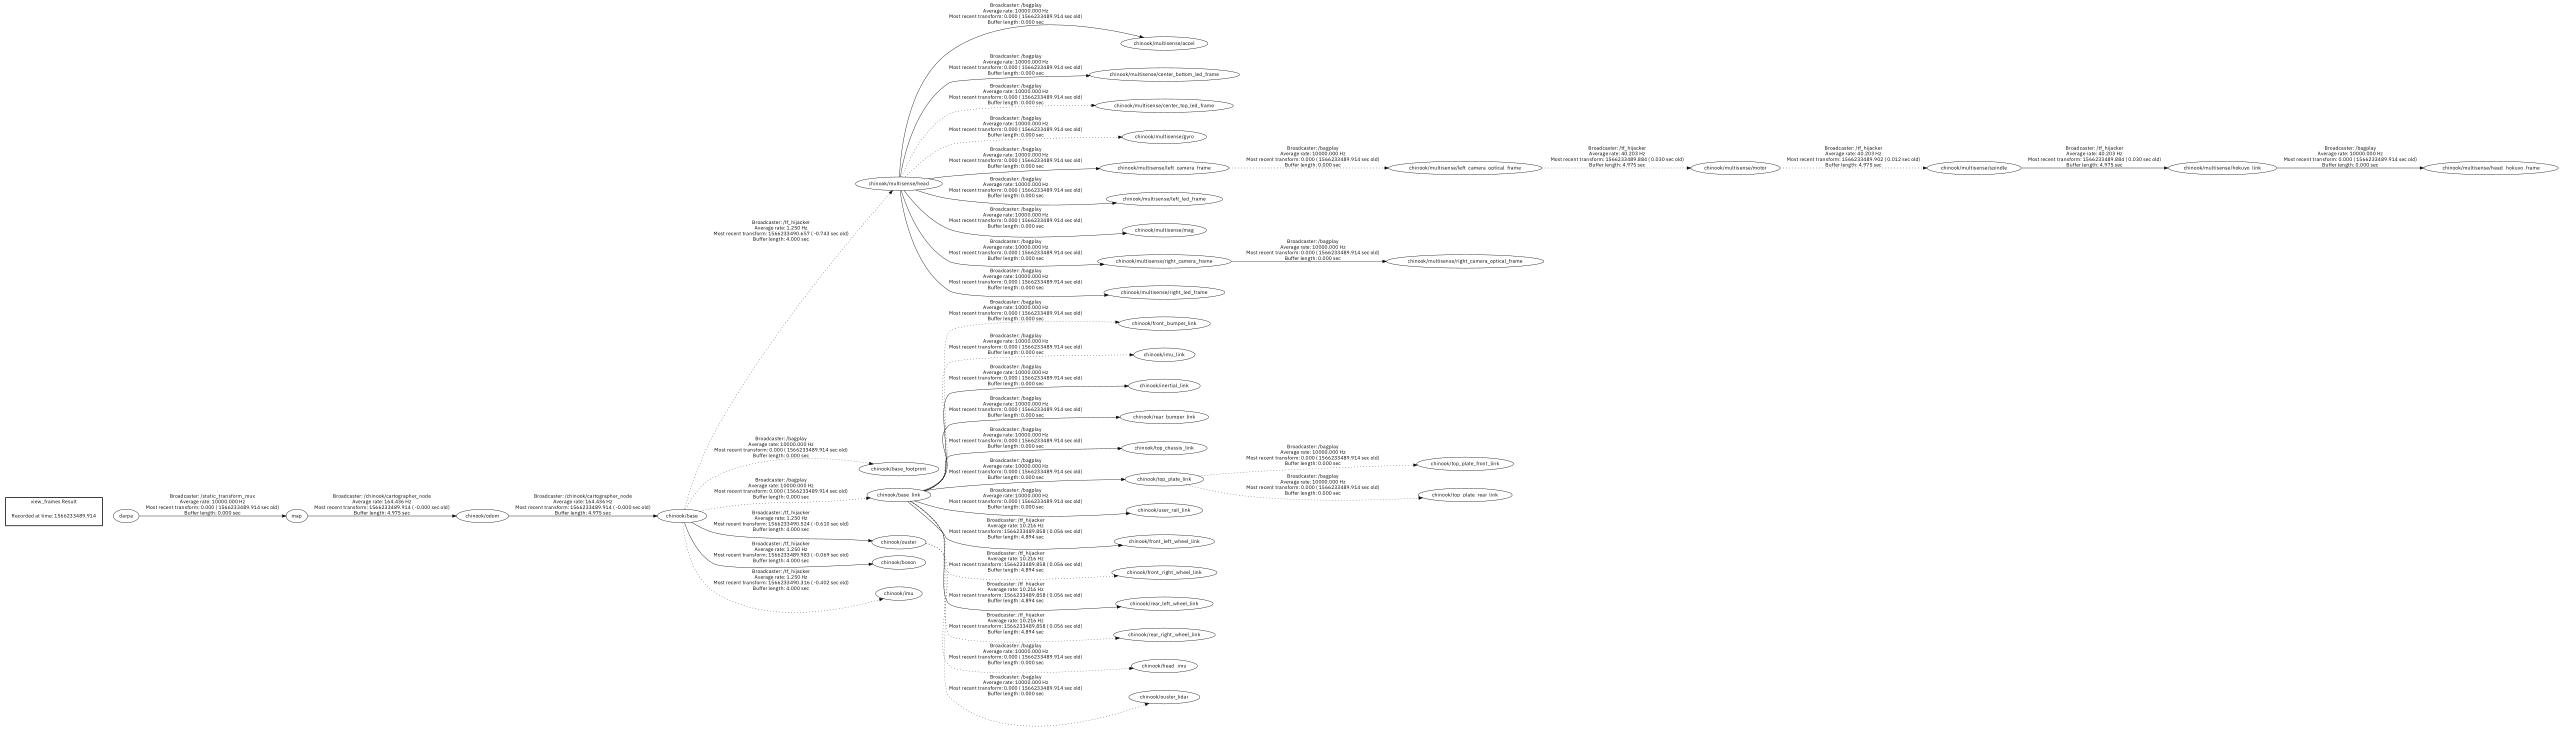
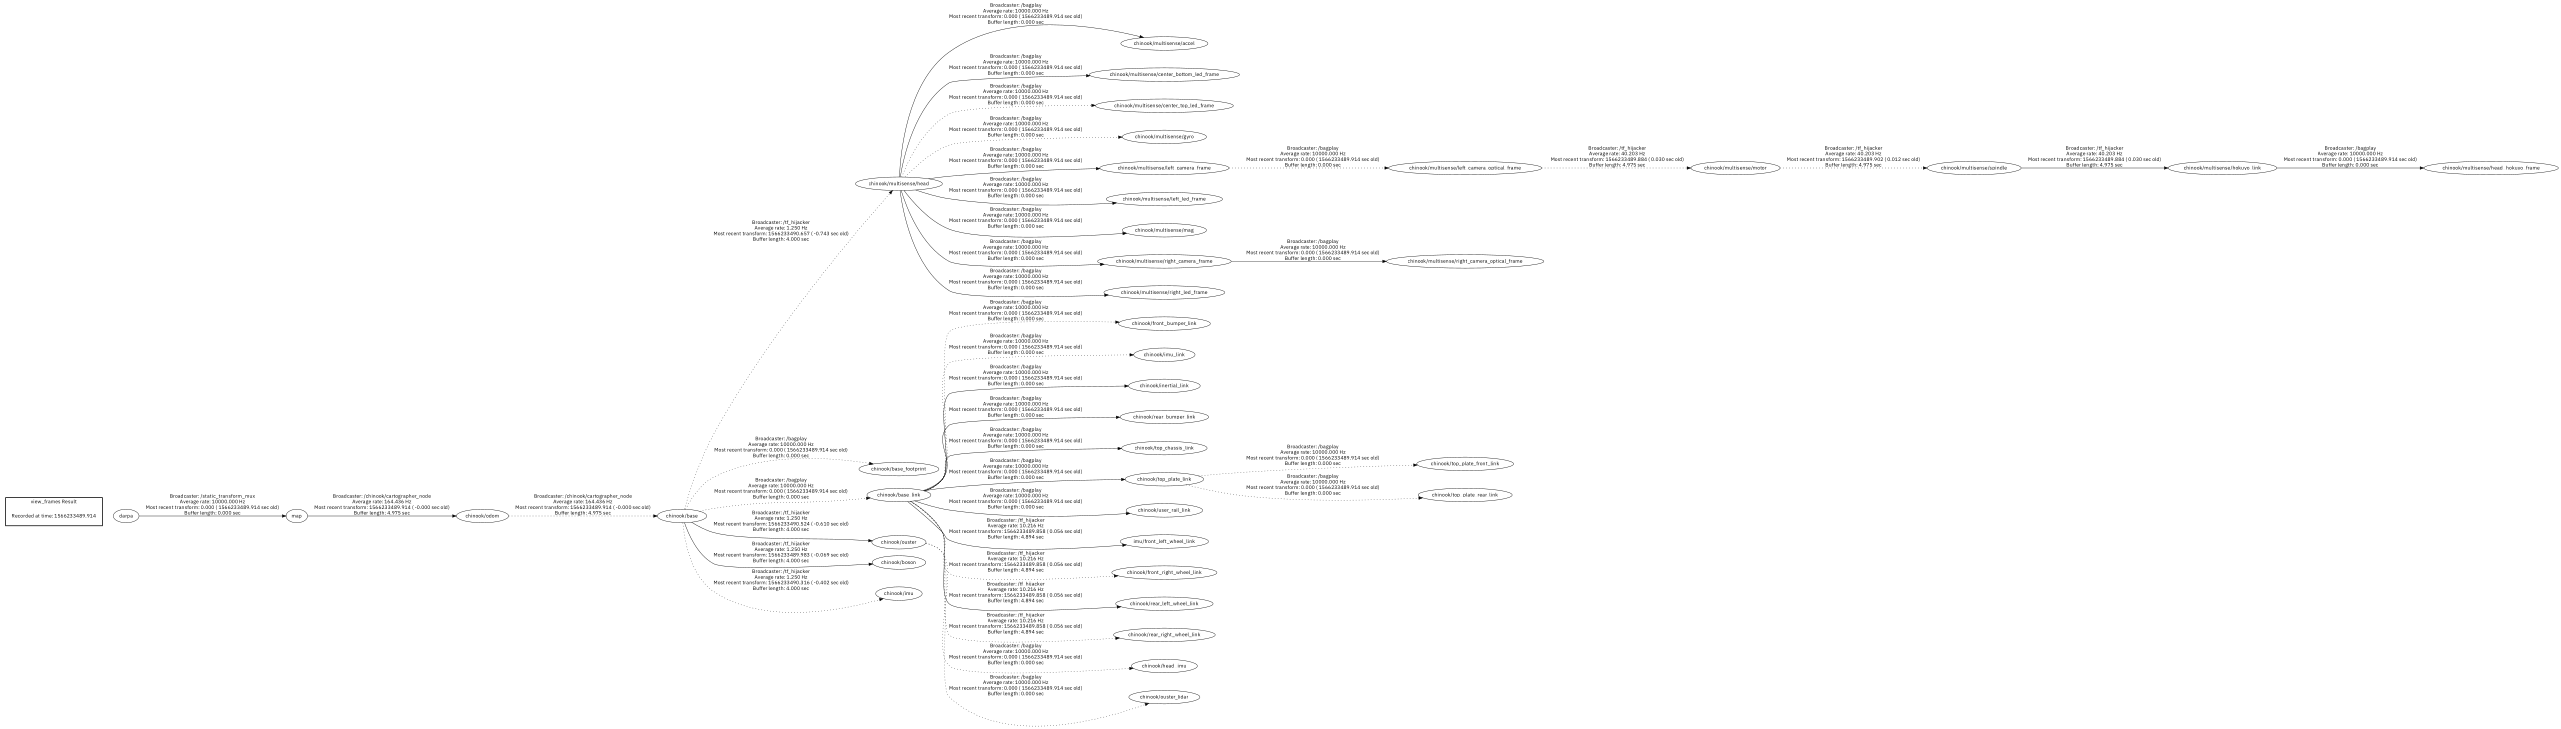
edge "chinook/odom" -> "chinook/base": style solid -> dotted
node "chinook/front_left_wheel_link": label "chinook/front_left_wheel_link" -> "imu/front_left_wheel_link"
